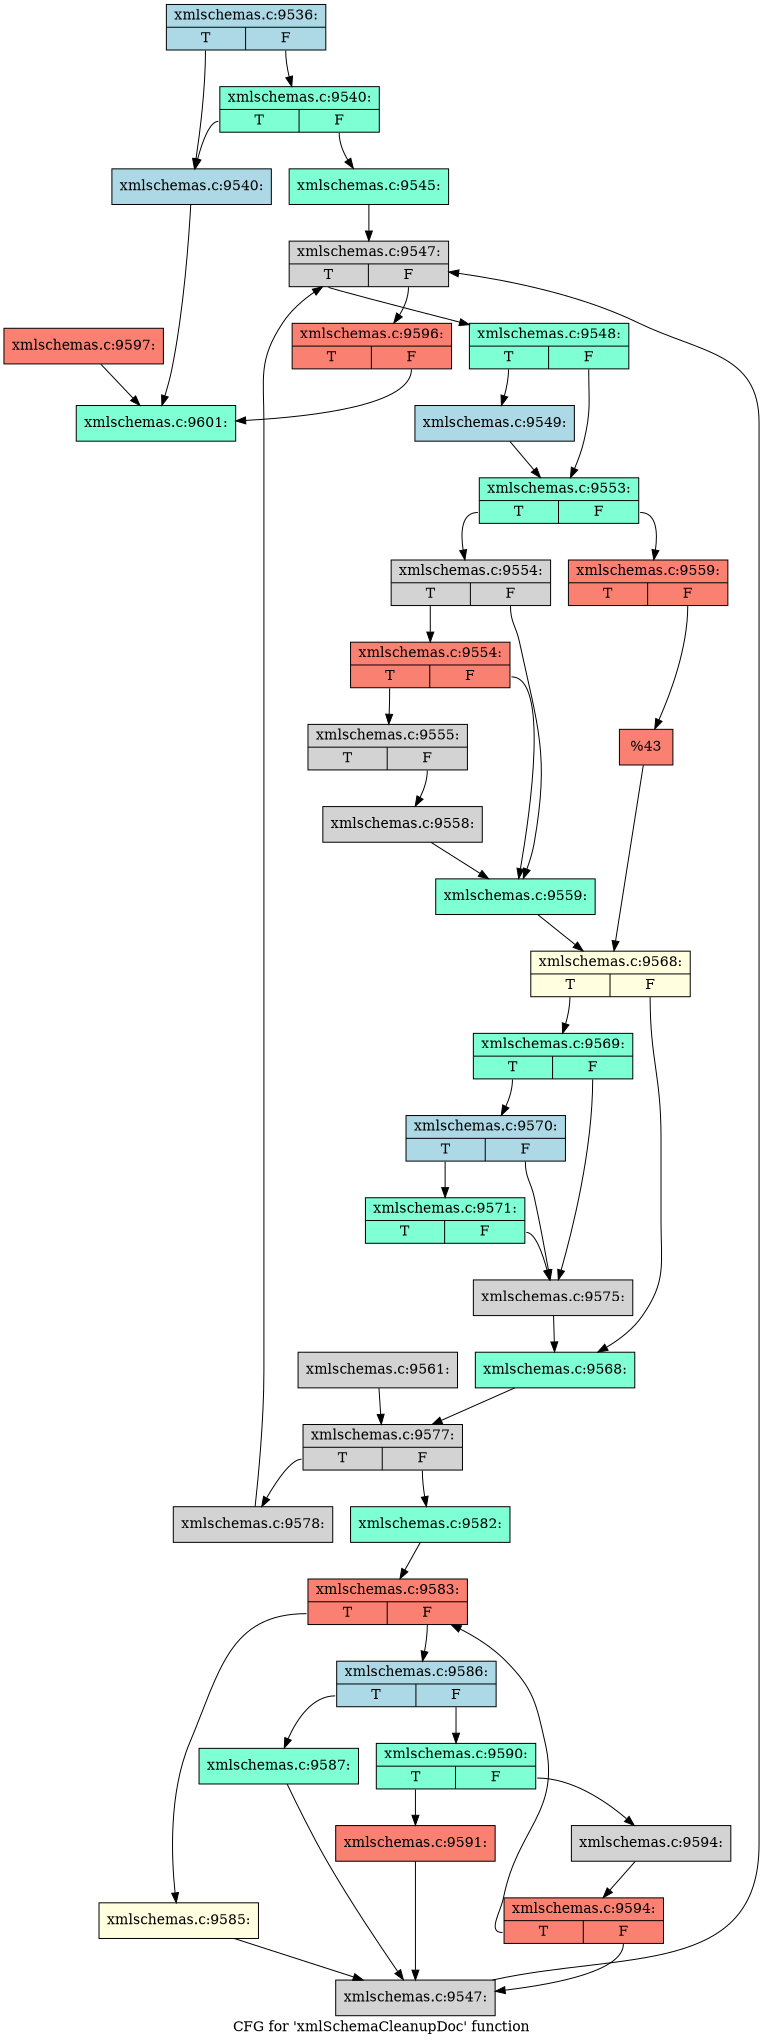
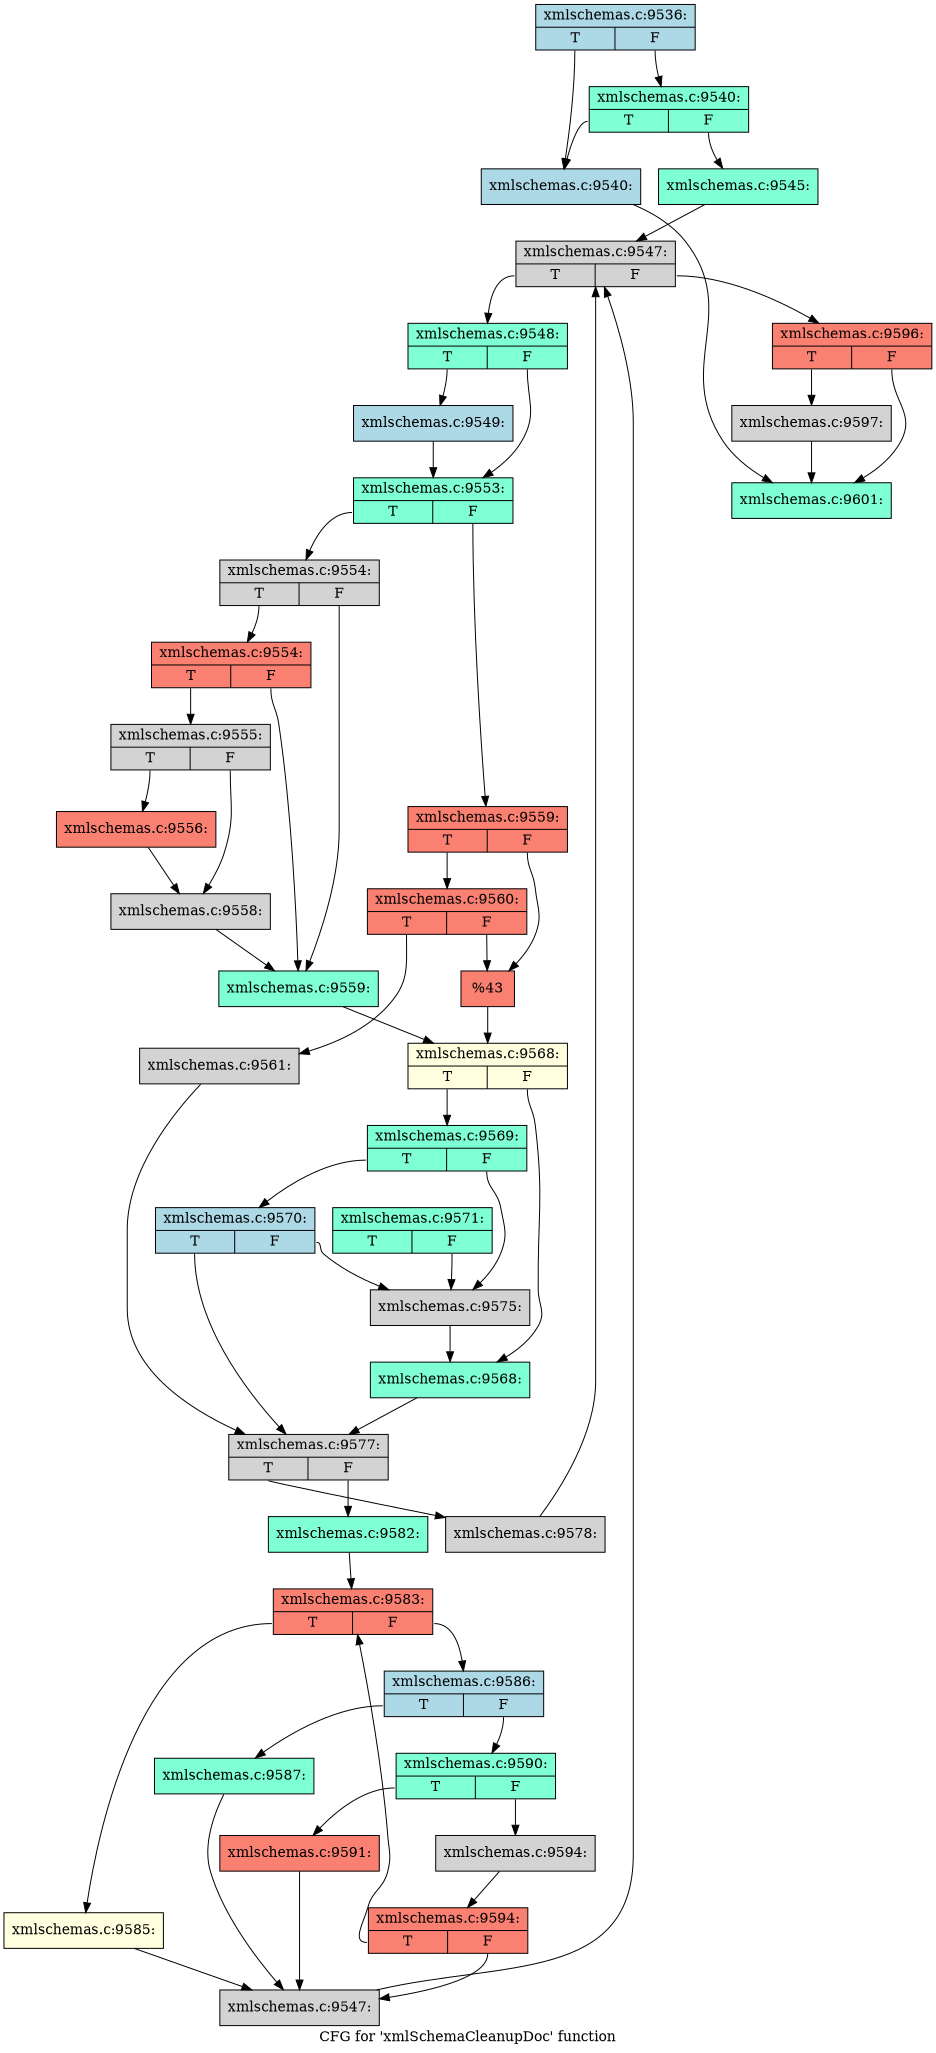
node "xmlschemas.c:9597:": fillcolor salmon -> lightgrey
edge "xmlschemas.c:9596:" -> "xmlschemas.c:9597:": added
node "xmlschemas.c:9556:": added
node "xmlschemas.c:9560:": added
edge "xmlschemas.c:9570:" -> "xmlschemas.c:9571:": now "xmlschemas.c:9570:" -> "xmlschemas.c:9577:"
